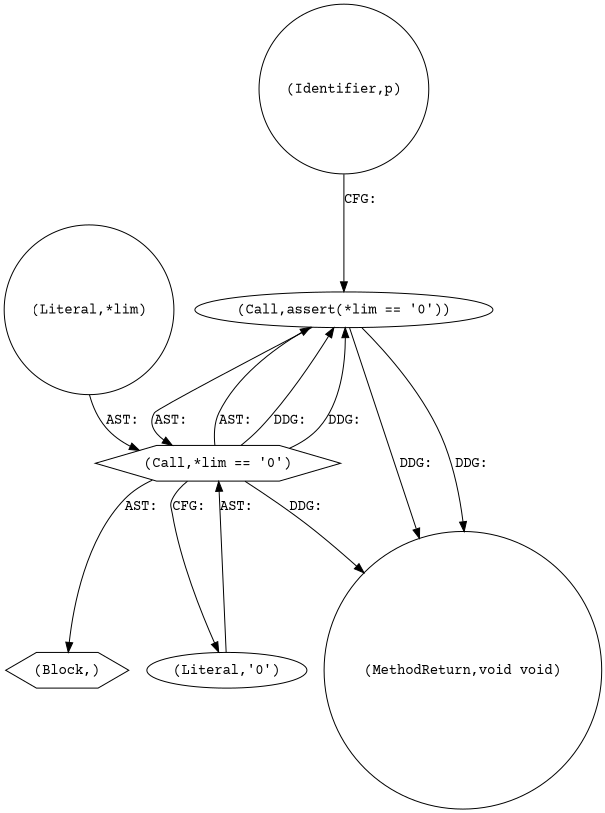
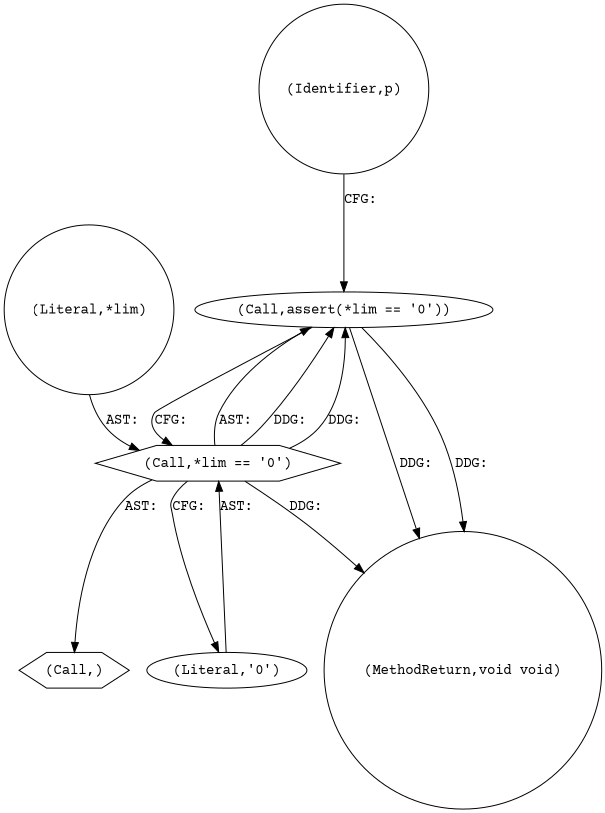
edge "(Call,assert(*lim == '0'))" -> "(Call,*lim == '0')": label "AST: " -> "CFG: "
node "(Block,)": label "(Block,)" -> "(Call,)"
